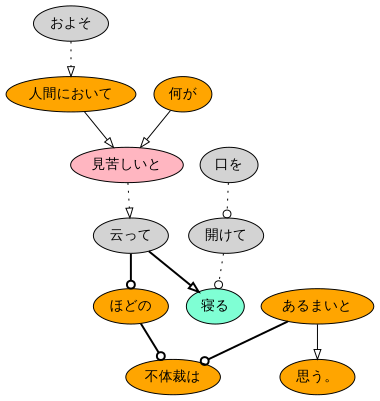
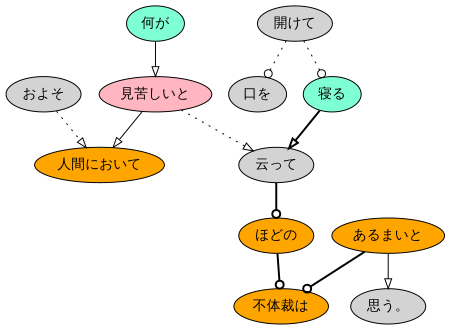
node "何が": fillcolor orange -> aquamarine
edge "人間において" -> "見苦しいと": reversed
edge "口を" -> "開けて": reversed
edge "云って" -> "寝る": reversed
node "思う。": fillcolor orange -> lightgrey
